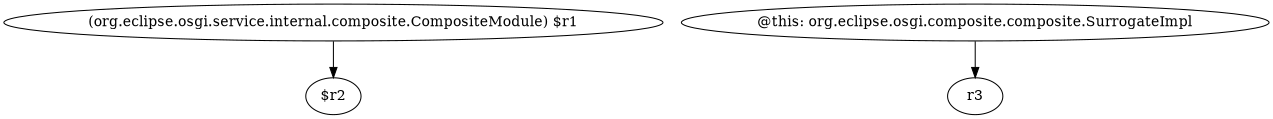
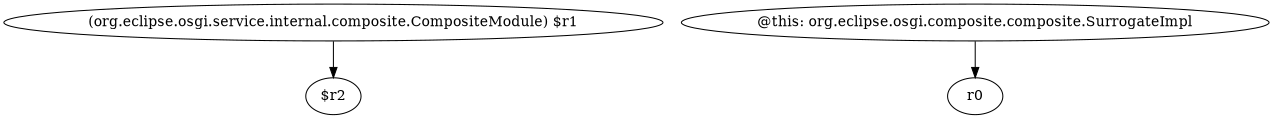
node "r3": label "r3" -> "r0"
